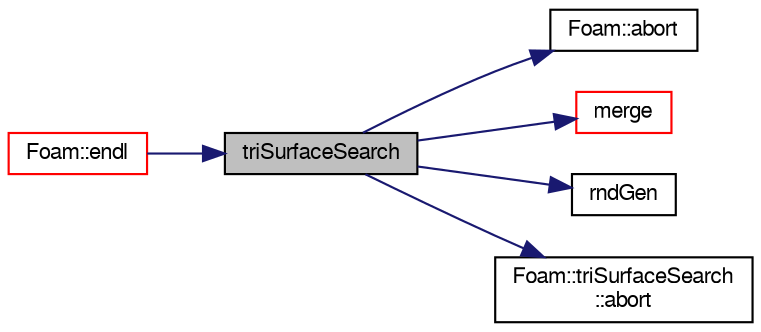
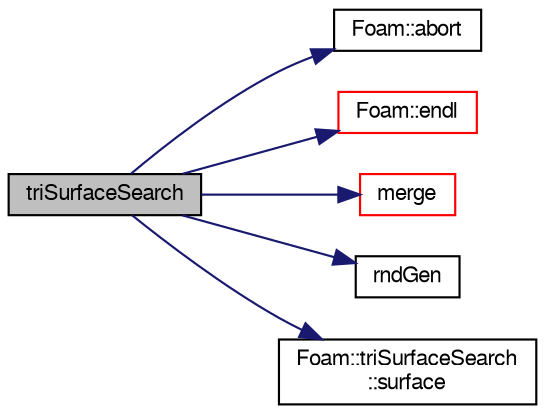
edge "Foam::endl" -> "triSurfaceSearch": reversed
node "Foam::triSurfaceSearch ::abort": label "Foam::triSurfaceSearch ::abort" -> "Foam::triSurfaceSearch ::surface"
